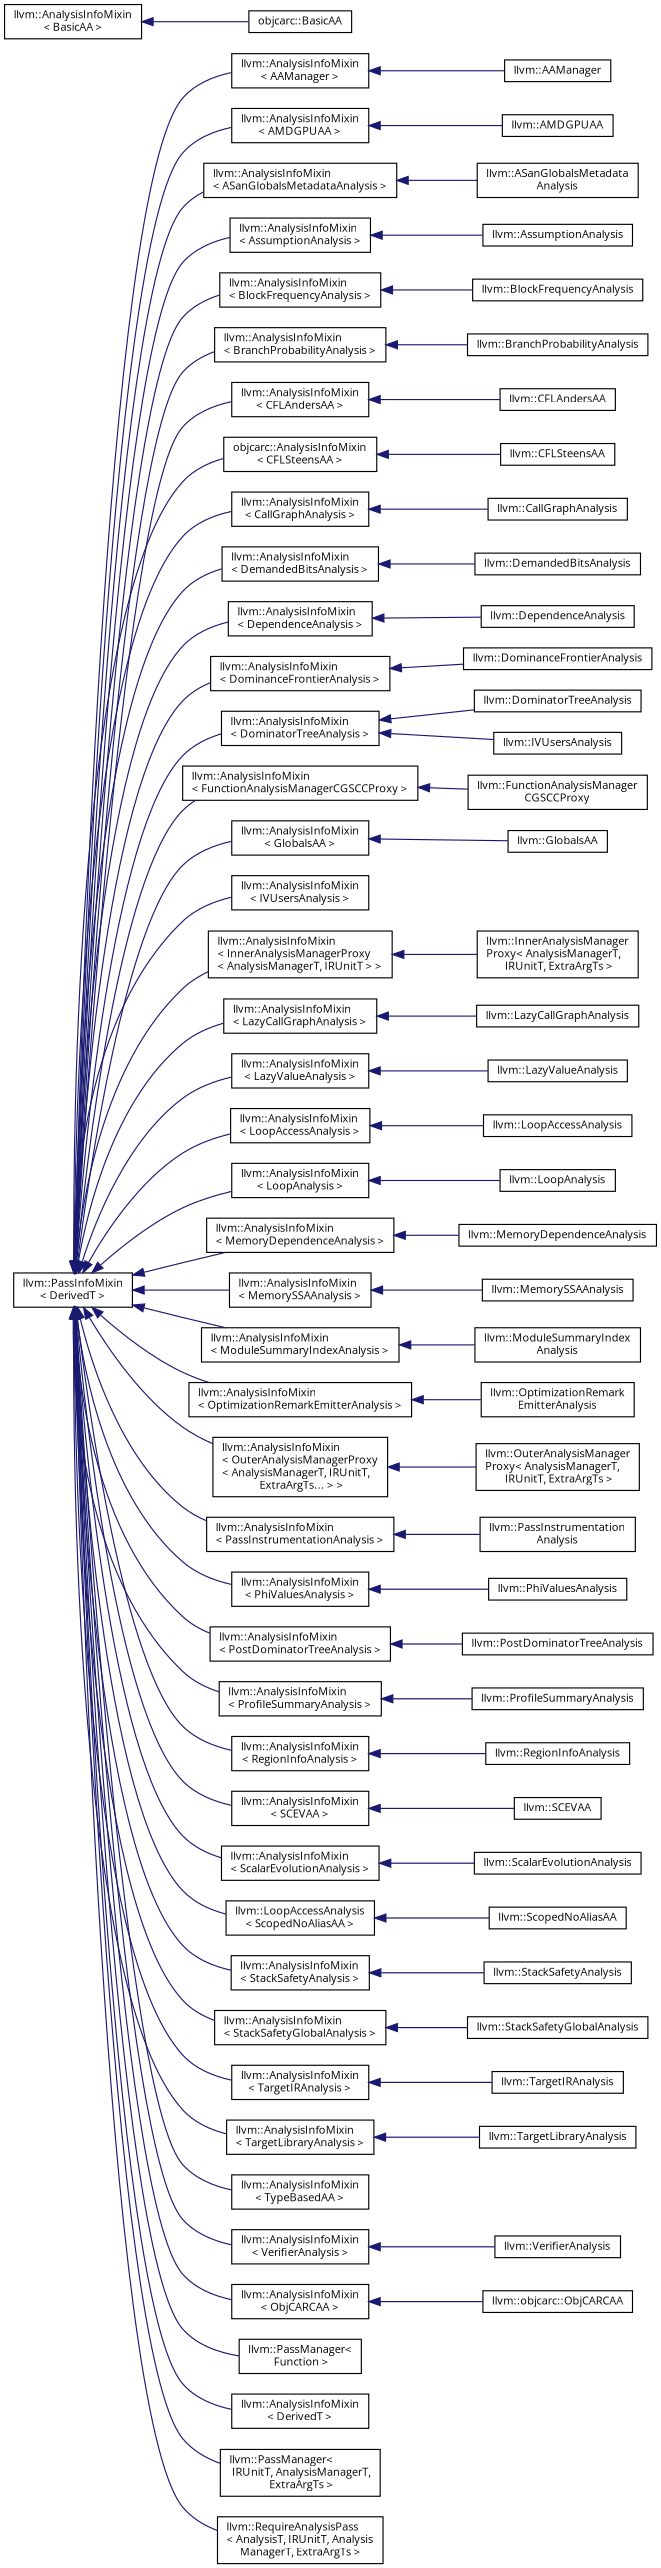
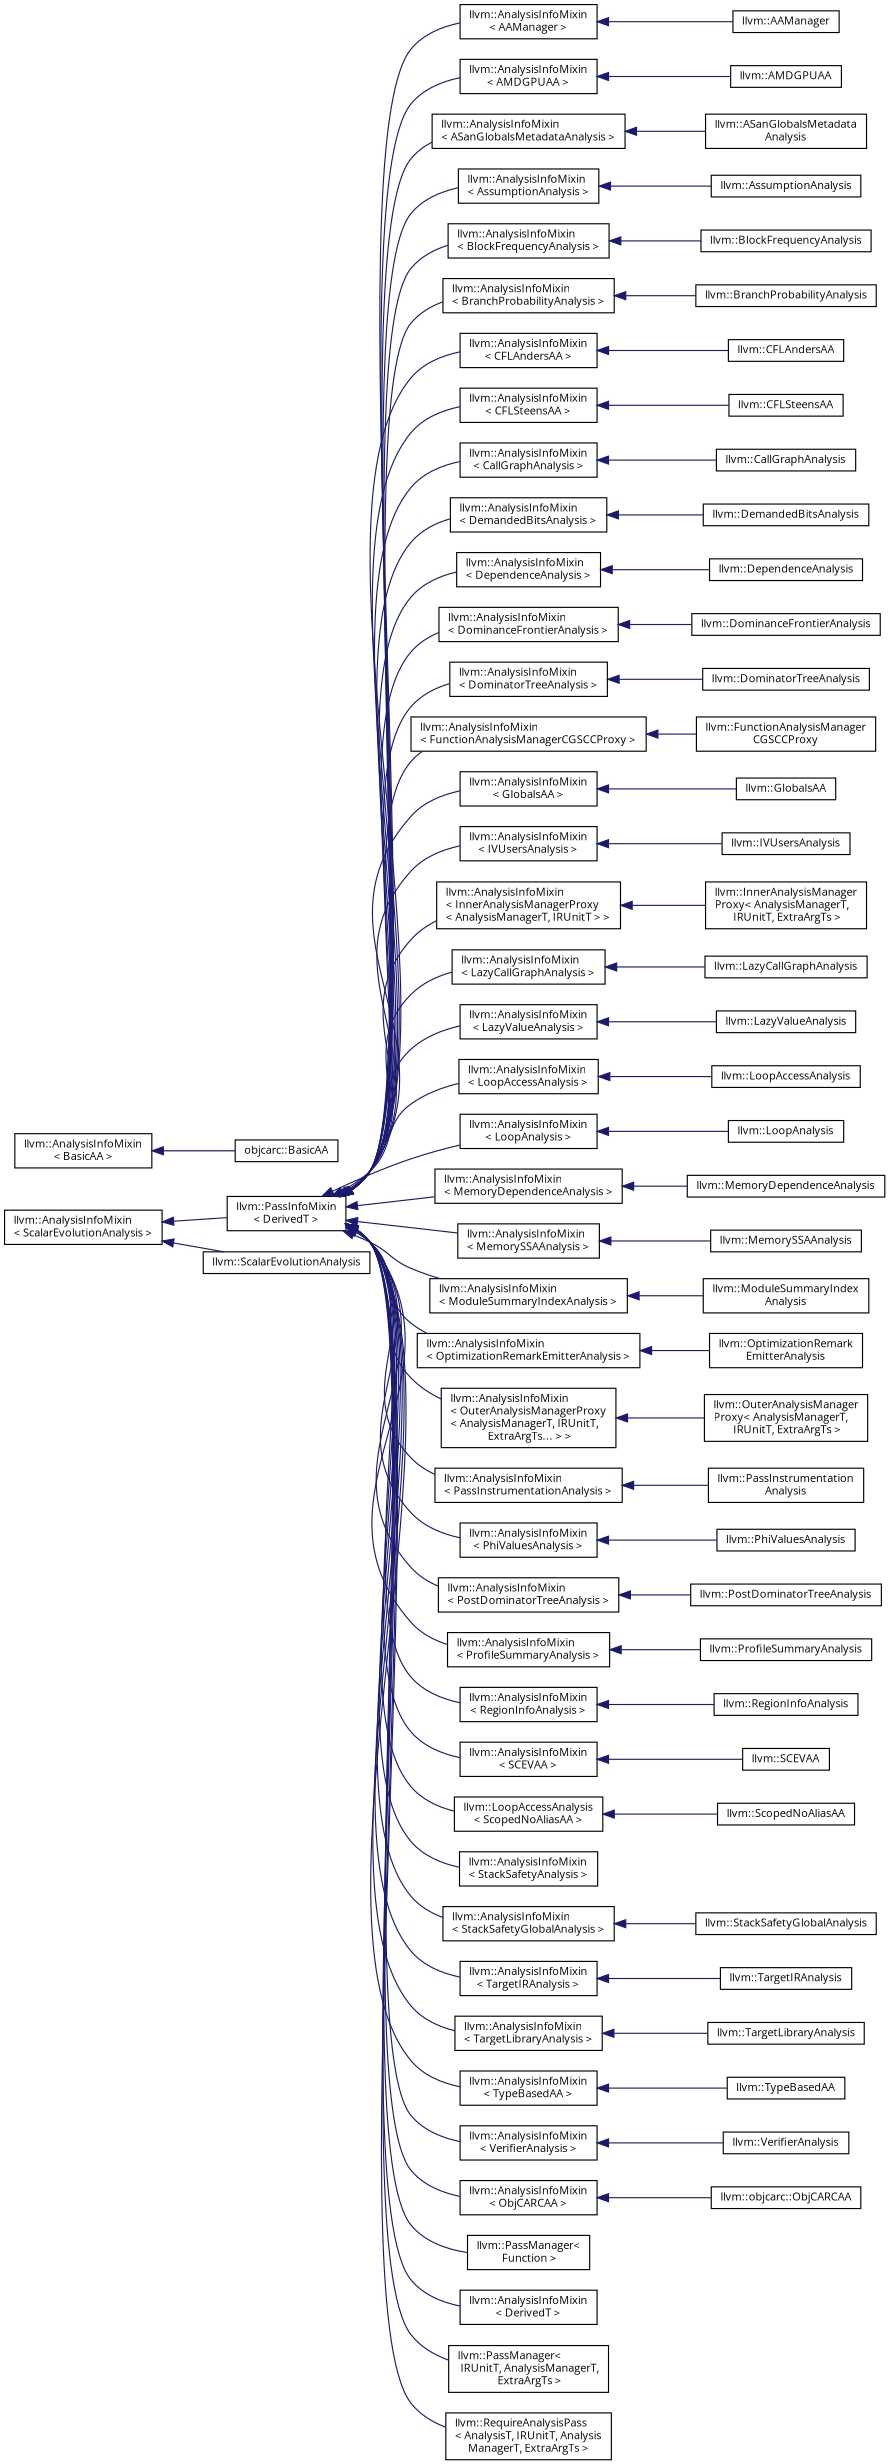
node "objcarc::AnalysisInfoMixin < CFLSteensAA >": label "objcarc::AnalysisInfoMixin < CFLSteensAA >" -> "llvm::AnalysisInfoMixin < CFLSteensAA >"
edge "llvm::IVUsersAnalysis" -> "llvm::AnalysisInfoMixin < DominatorTreeAnalysis >": now "llvm::IVUsersAnalysis" -> "llvm::AnalysisInfoMixin < IVUsersAnalysis >"
edge "llvm::AnalysisInfoMixin < ScalarEvolutionAnalysis >" -> "llvm::PassInfoMixin < DerivedT >": reversed
node "llvm::StackSafetyAnalysis": removed
node "llvm::TypeBasedAA": added
